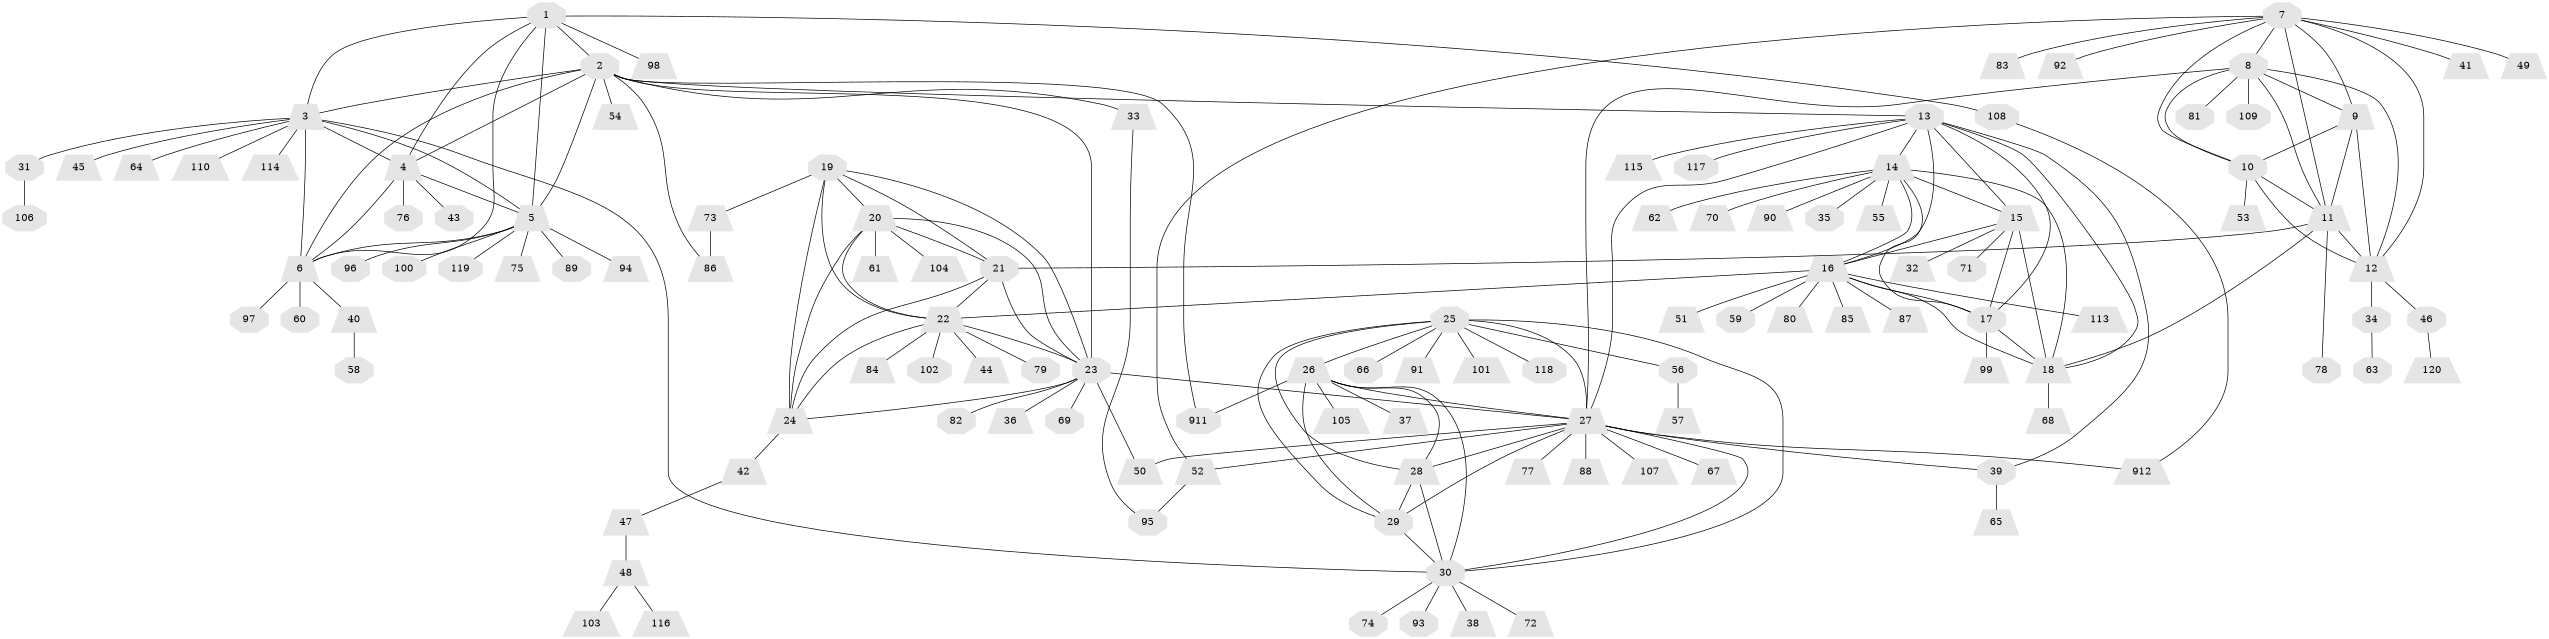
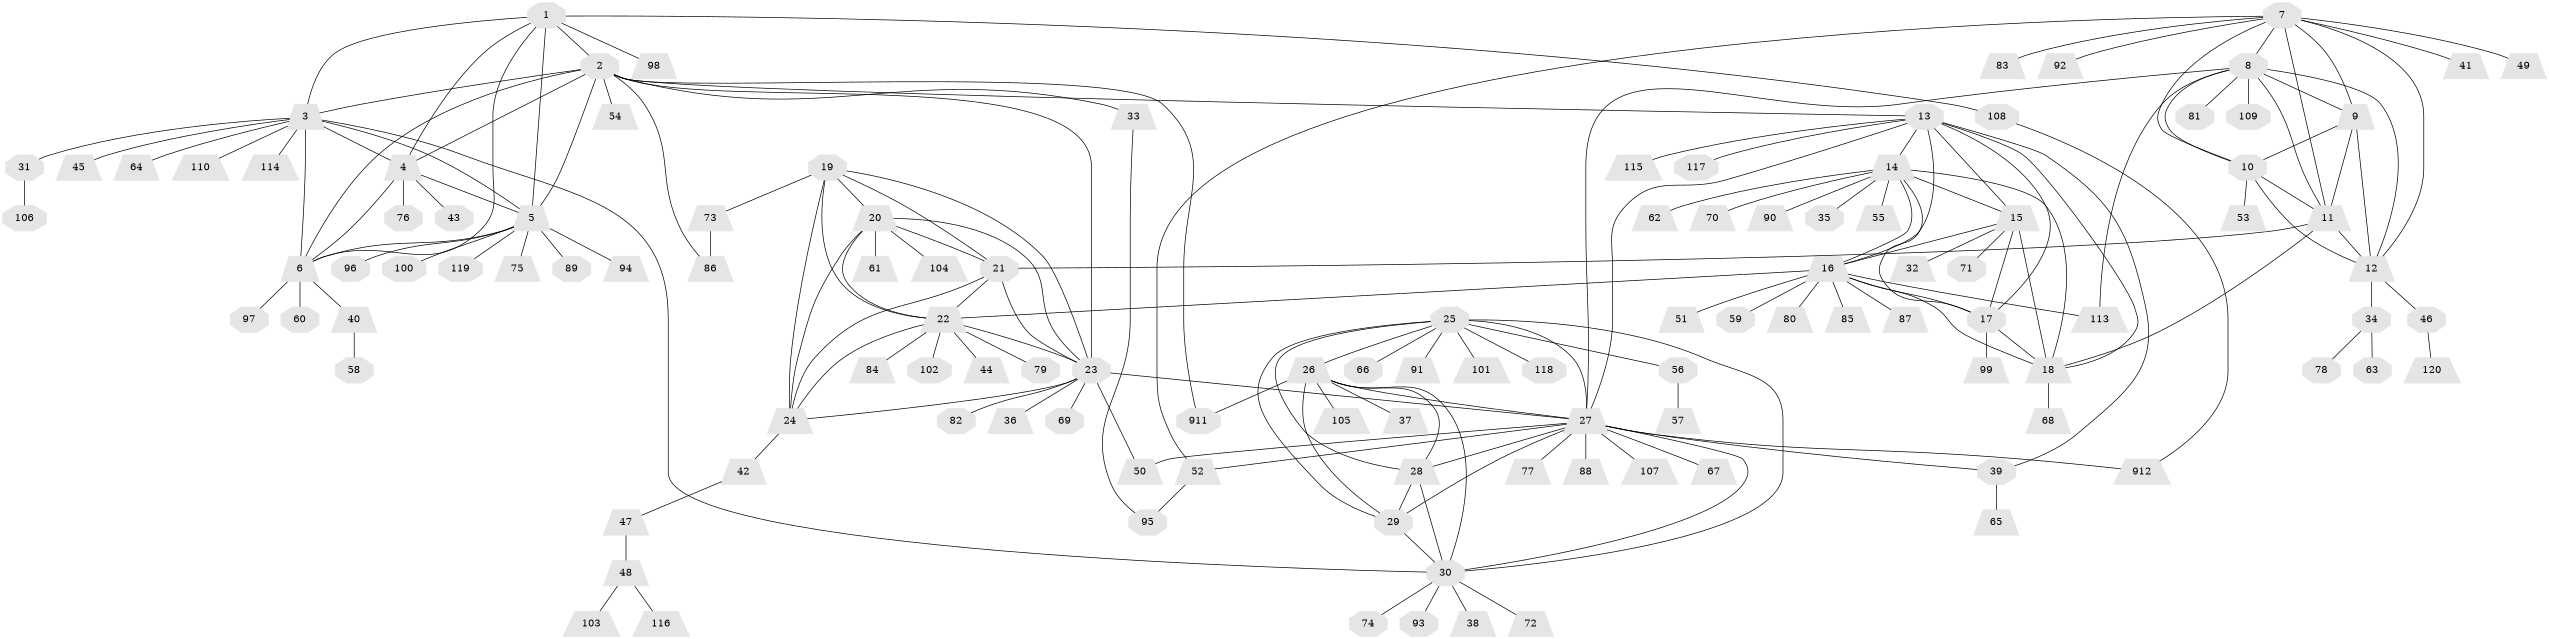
edge "8" -- "113": added
edge "11" -- "78": now "34" -- "78"
